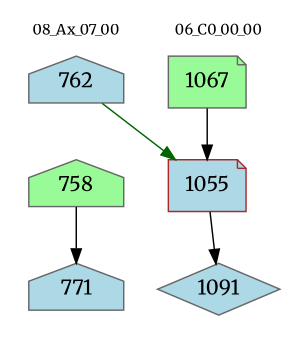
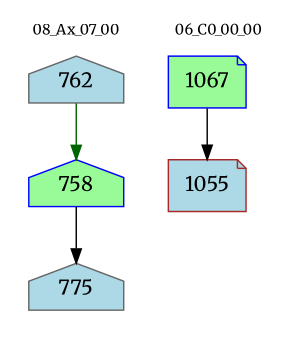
node "1067": color gray40 -> blue
edge "762" -> "1055": now "762" -> "758"
node "758": color gray40 -> blue
node "771": label "771" -> "775"
node "1091": removed
